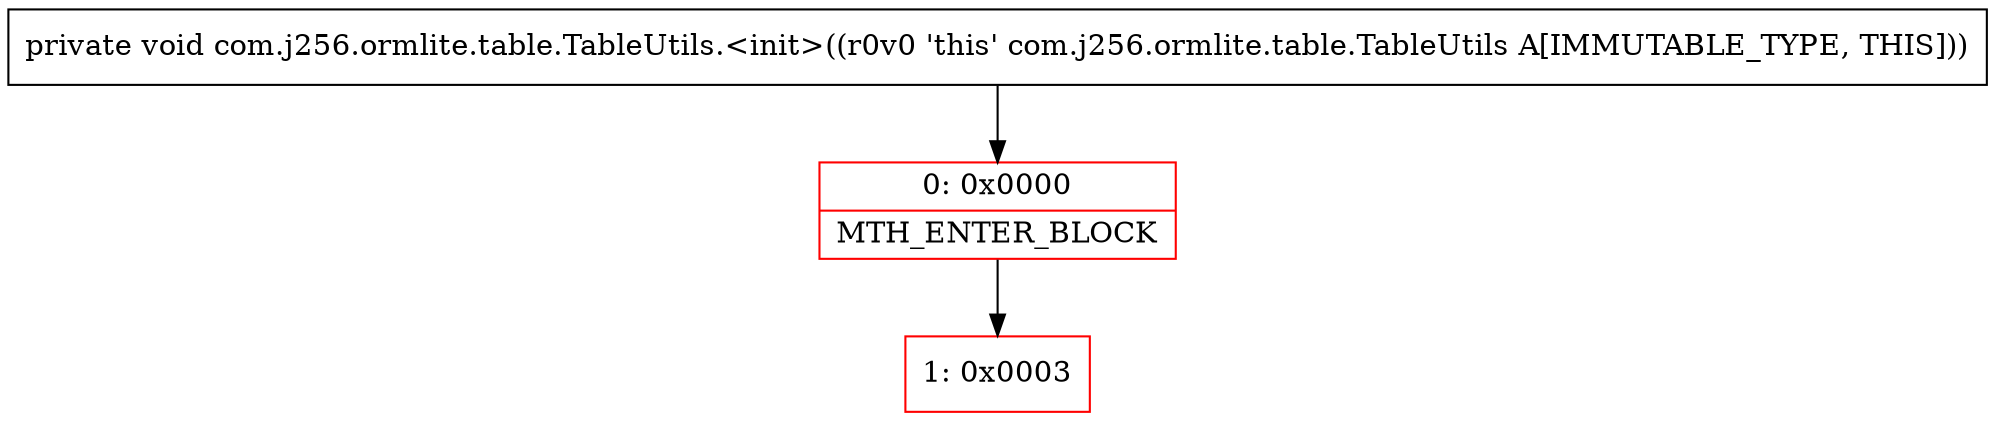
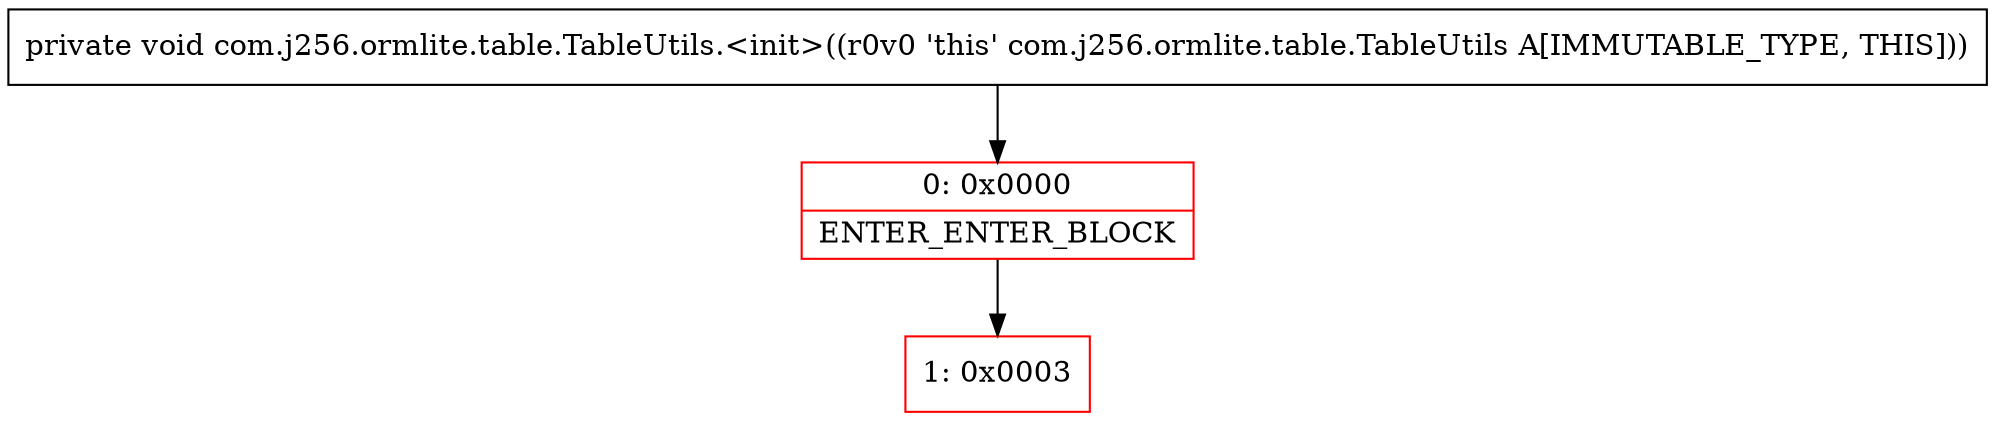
node "0: 0x0000": text "MTH_ENTER_BLOCK" -> "ENTER_ENTER_BLOCK"
